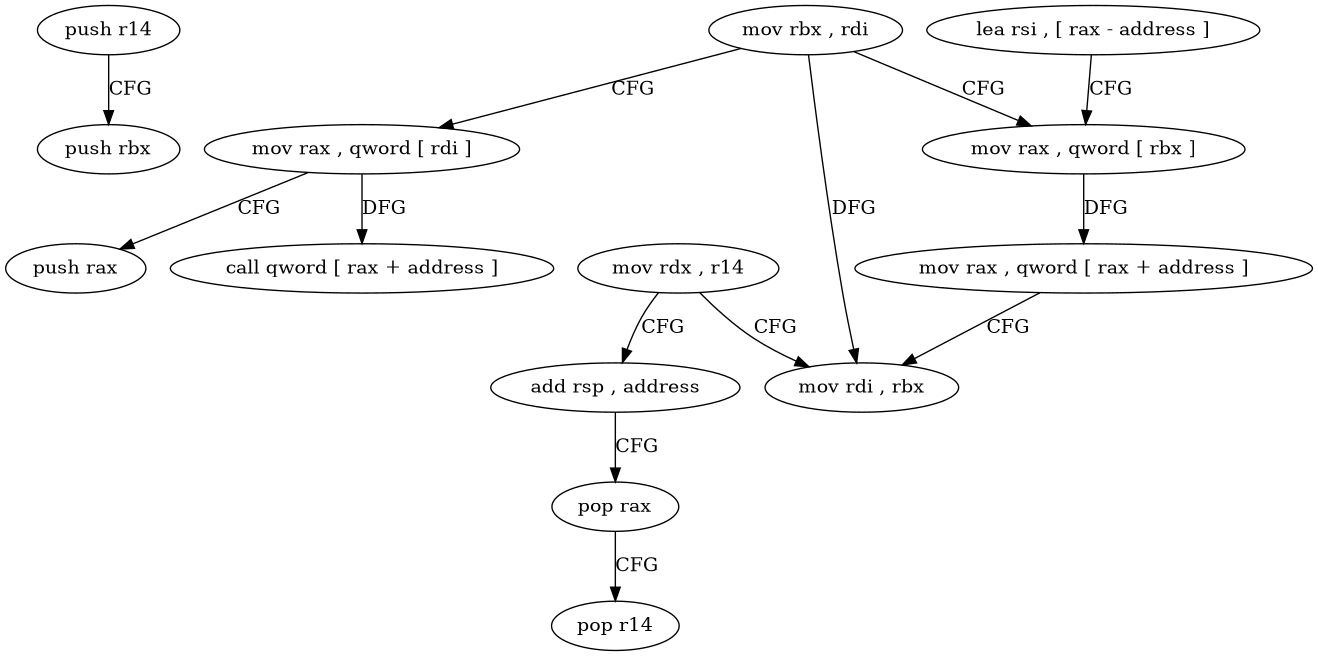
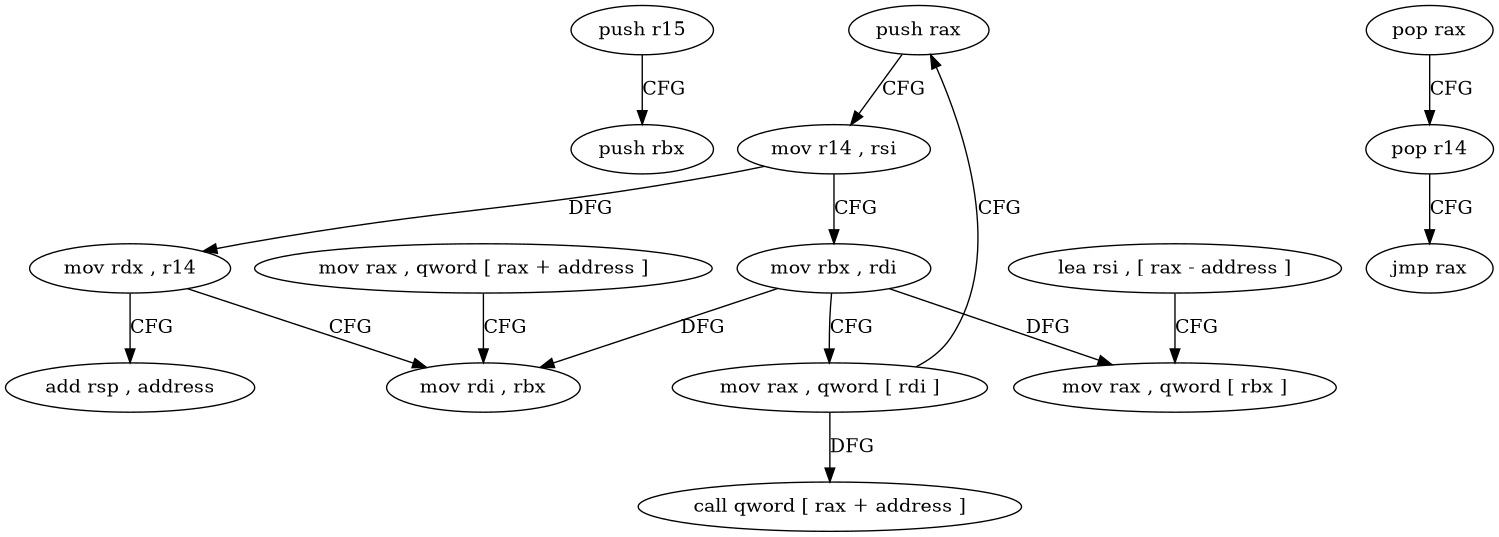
node "push r14": label "push r14" -> "push r15"
edge "mov rbx , rdi" -> "mov rax , qword [ rbx ]": label "CFG" -> "DFG"
node "mov r14 , rsi": added
edge "mov rax , qword [ rbx ]" -> "mov rax , qword [ rax + address ]": removed, label "DFG"
node "jmp rax": added
edge "add rsp , address" -> "pop rax": removed, label "CFG"
